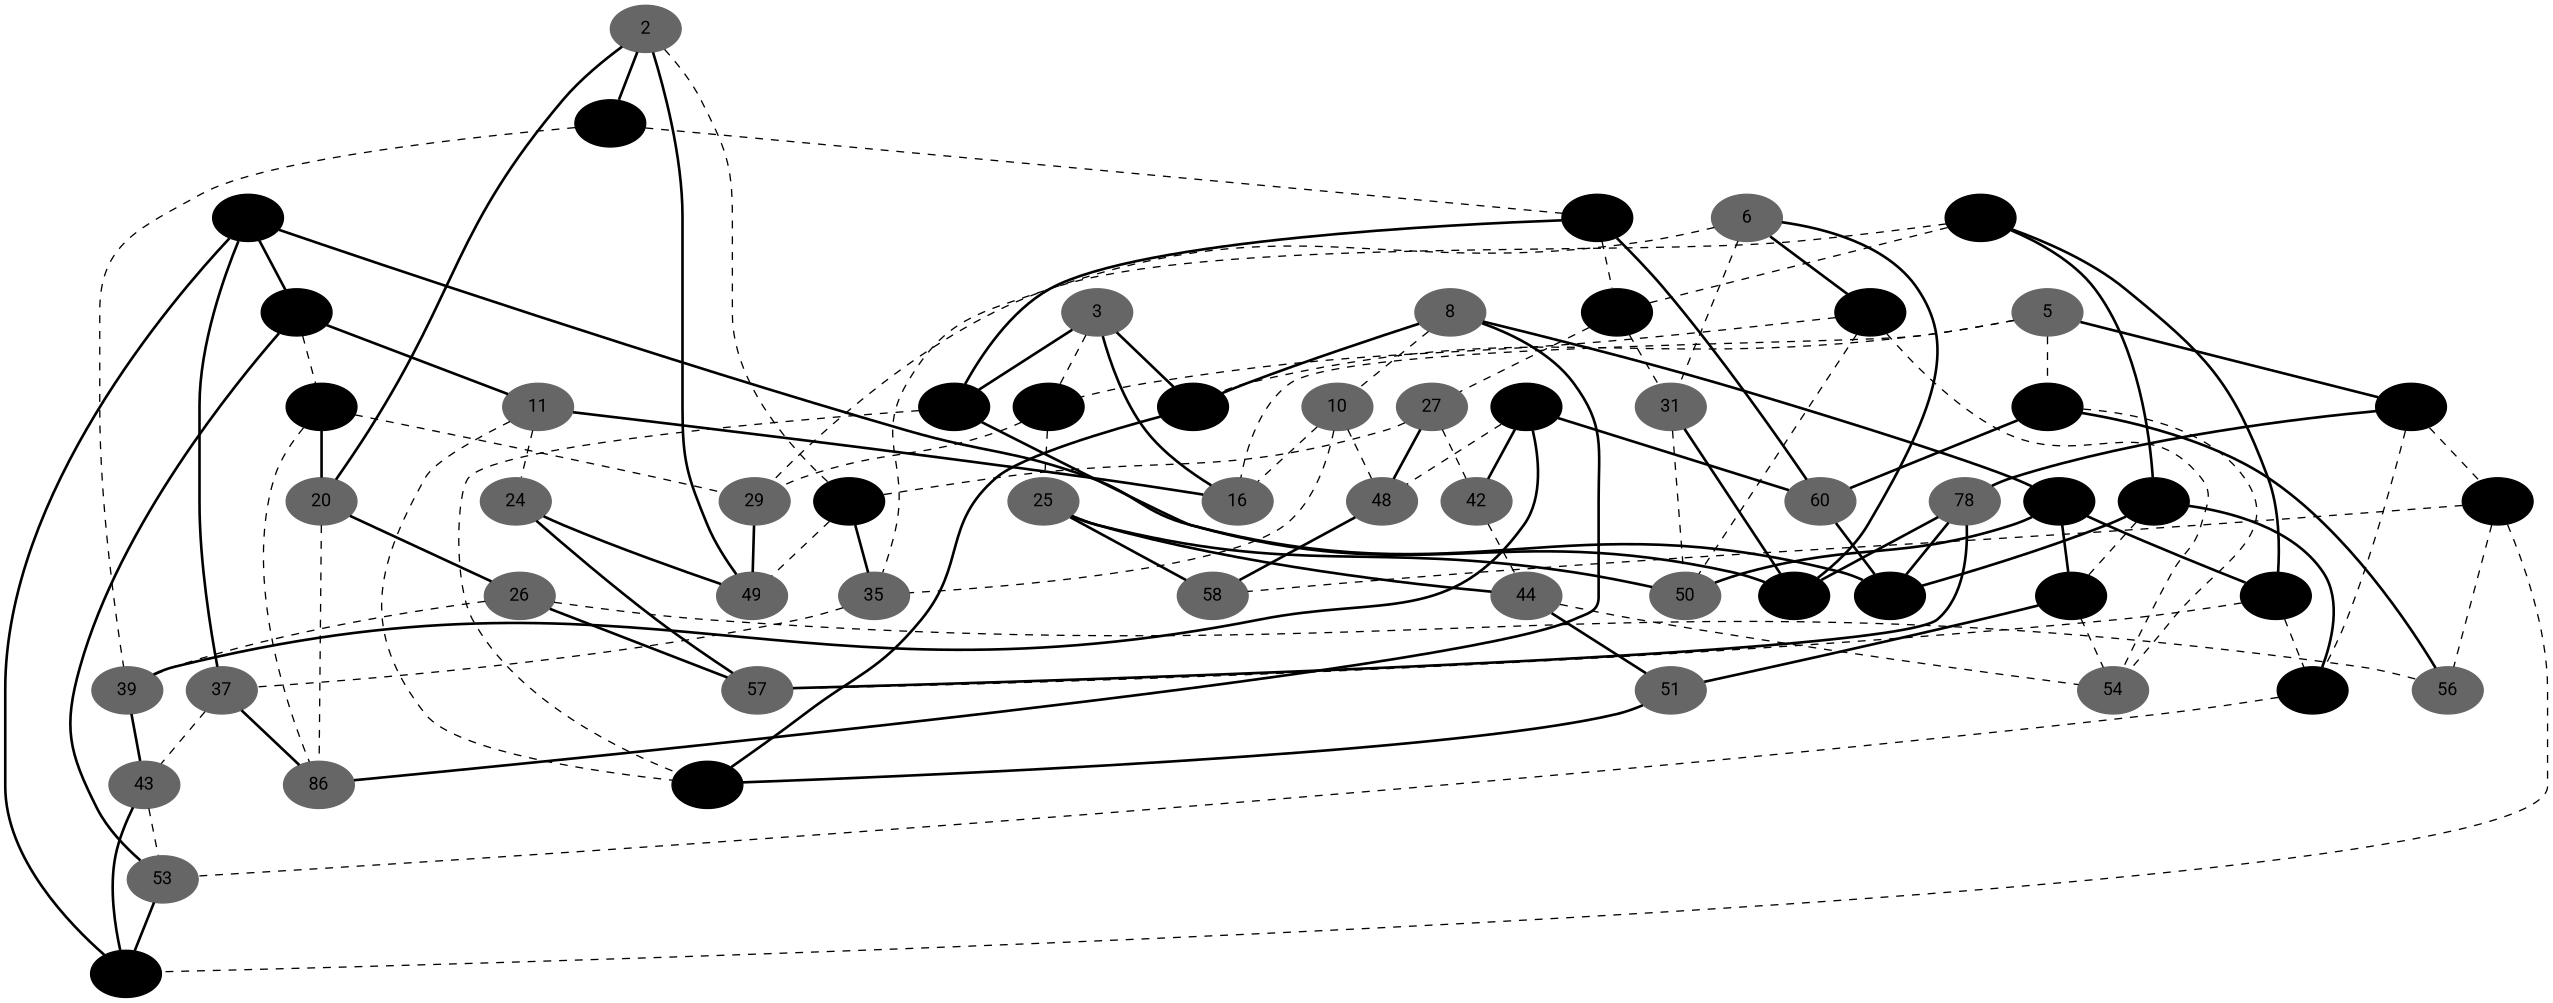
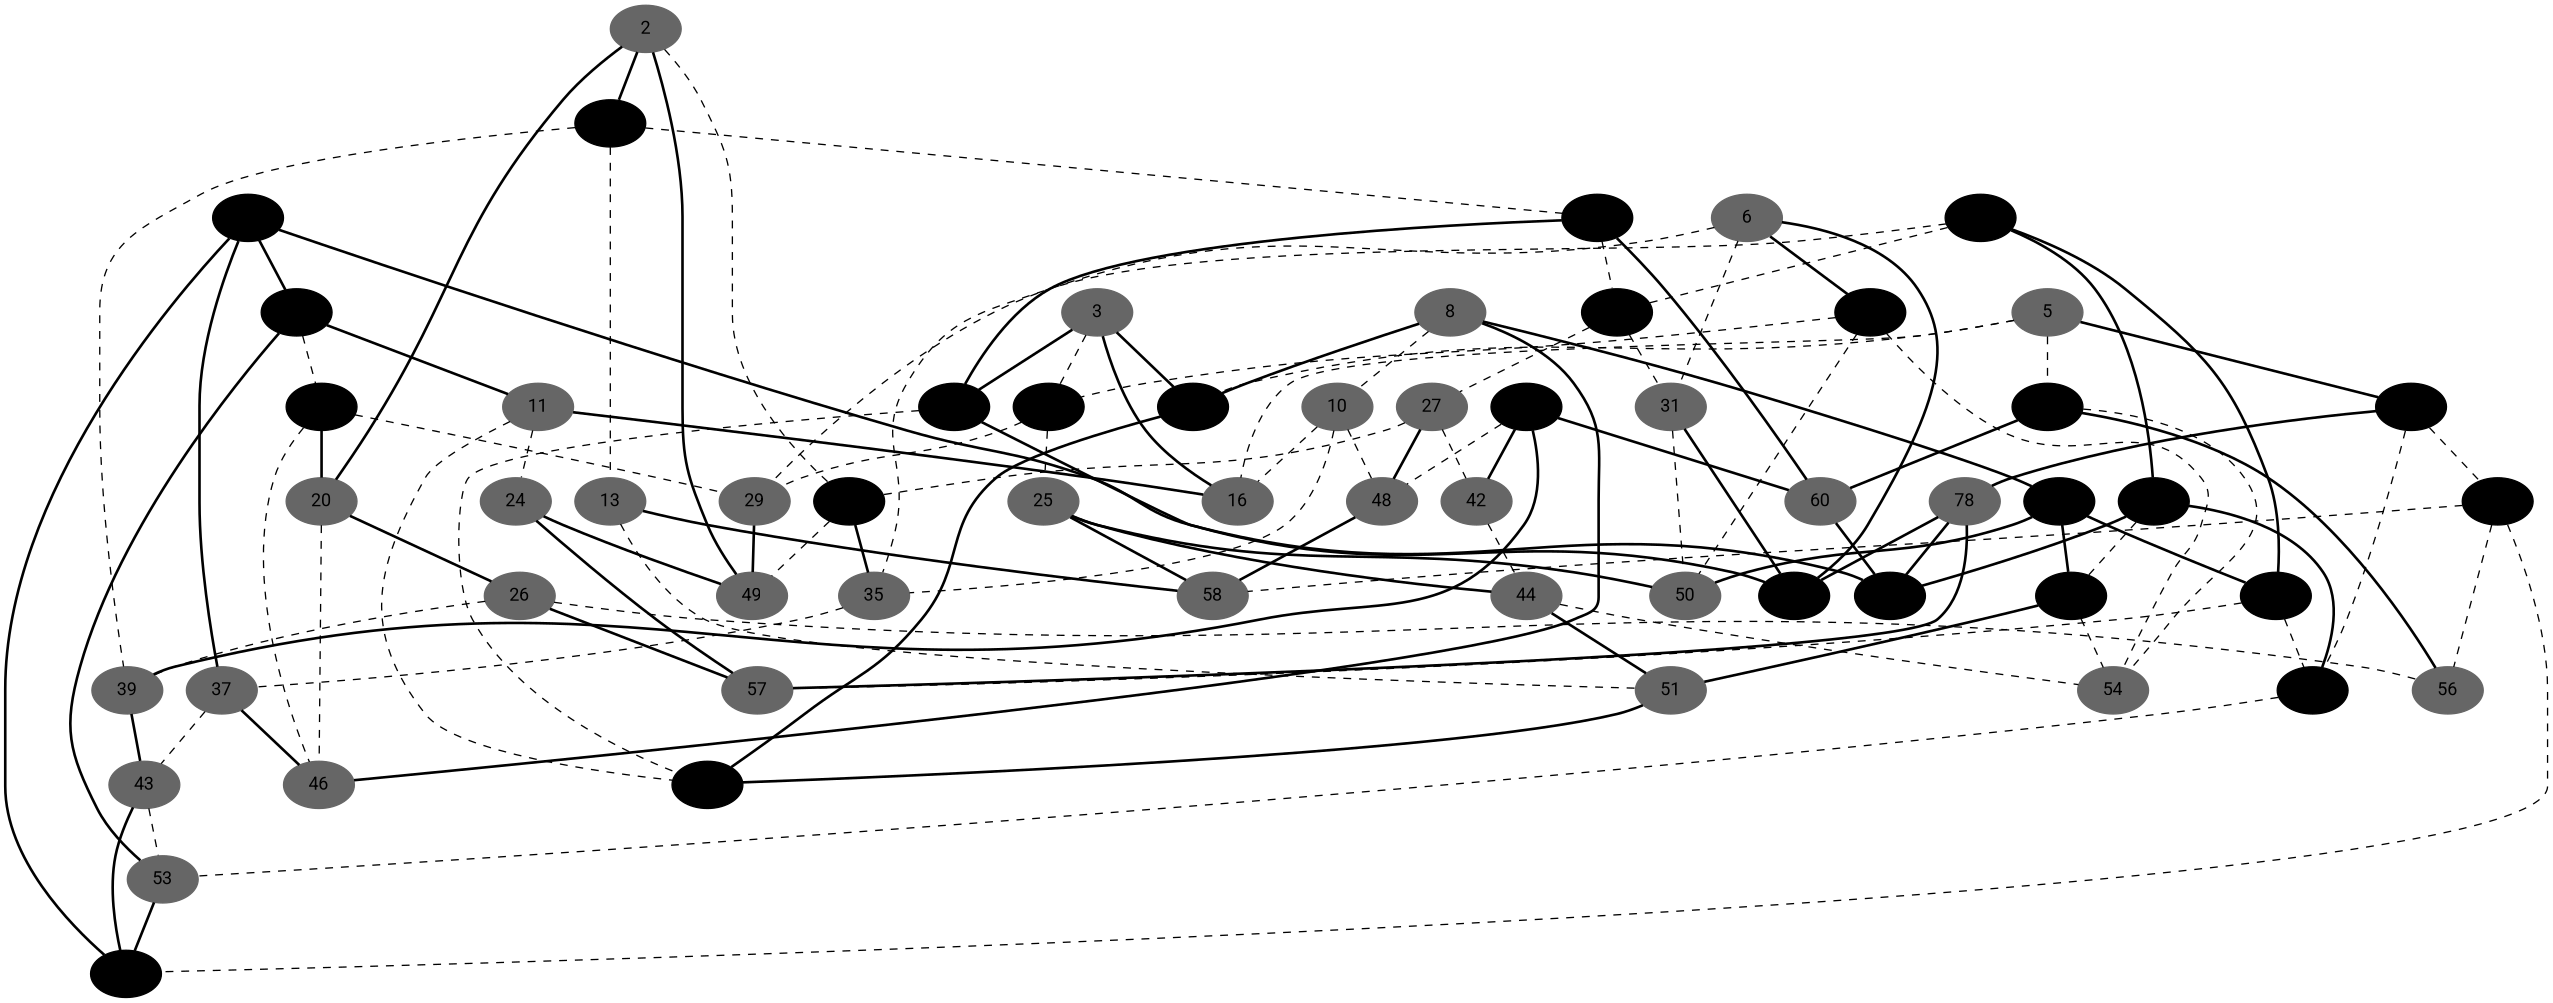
node "13": added
node "86": label "86" -> "46"
